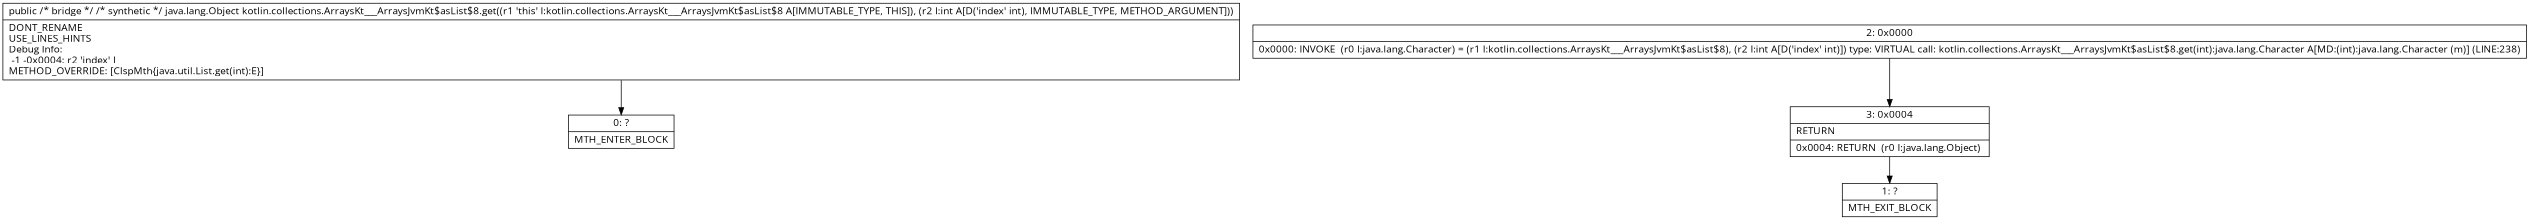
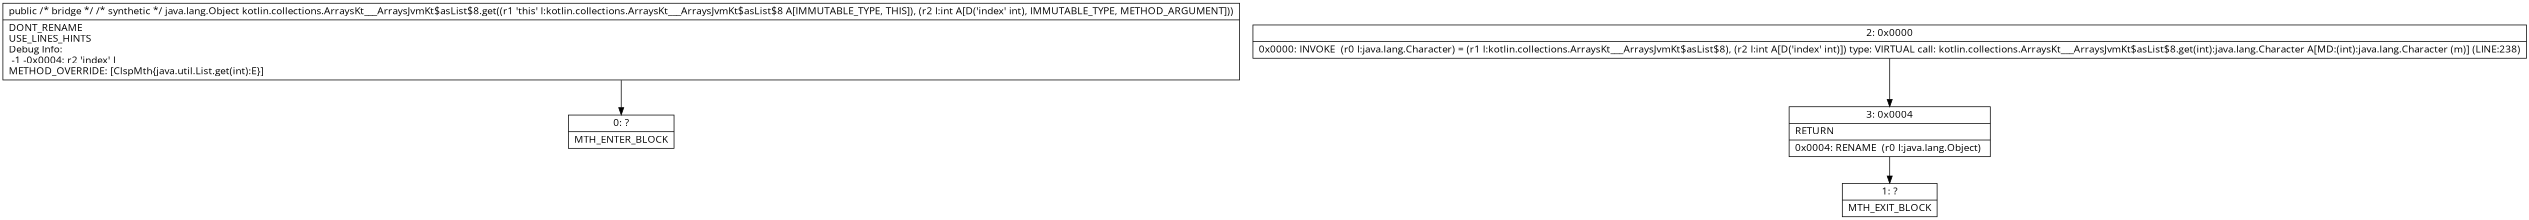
node "3: 0x0004": text "0x0004: RETURN  (r0 I:java.lang.Object)" -> "0x0004: RENAME  (r0 I:java.lang.Object)"
